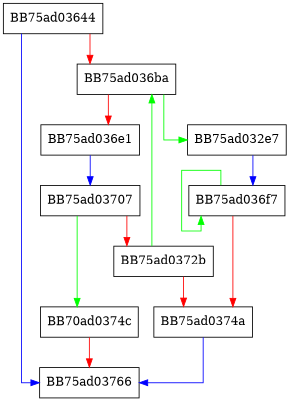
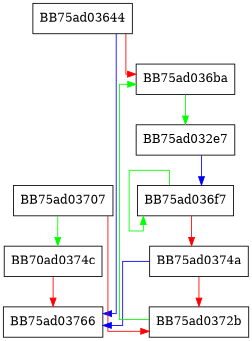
node "BB75ad036e1": removed
edge "BB75ad0372b" -> "BB75ad0374a": reversed
